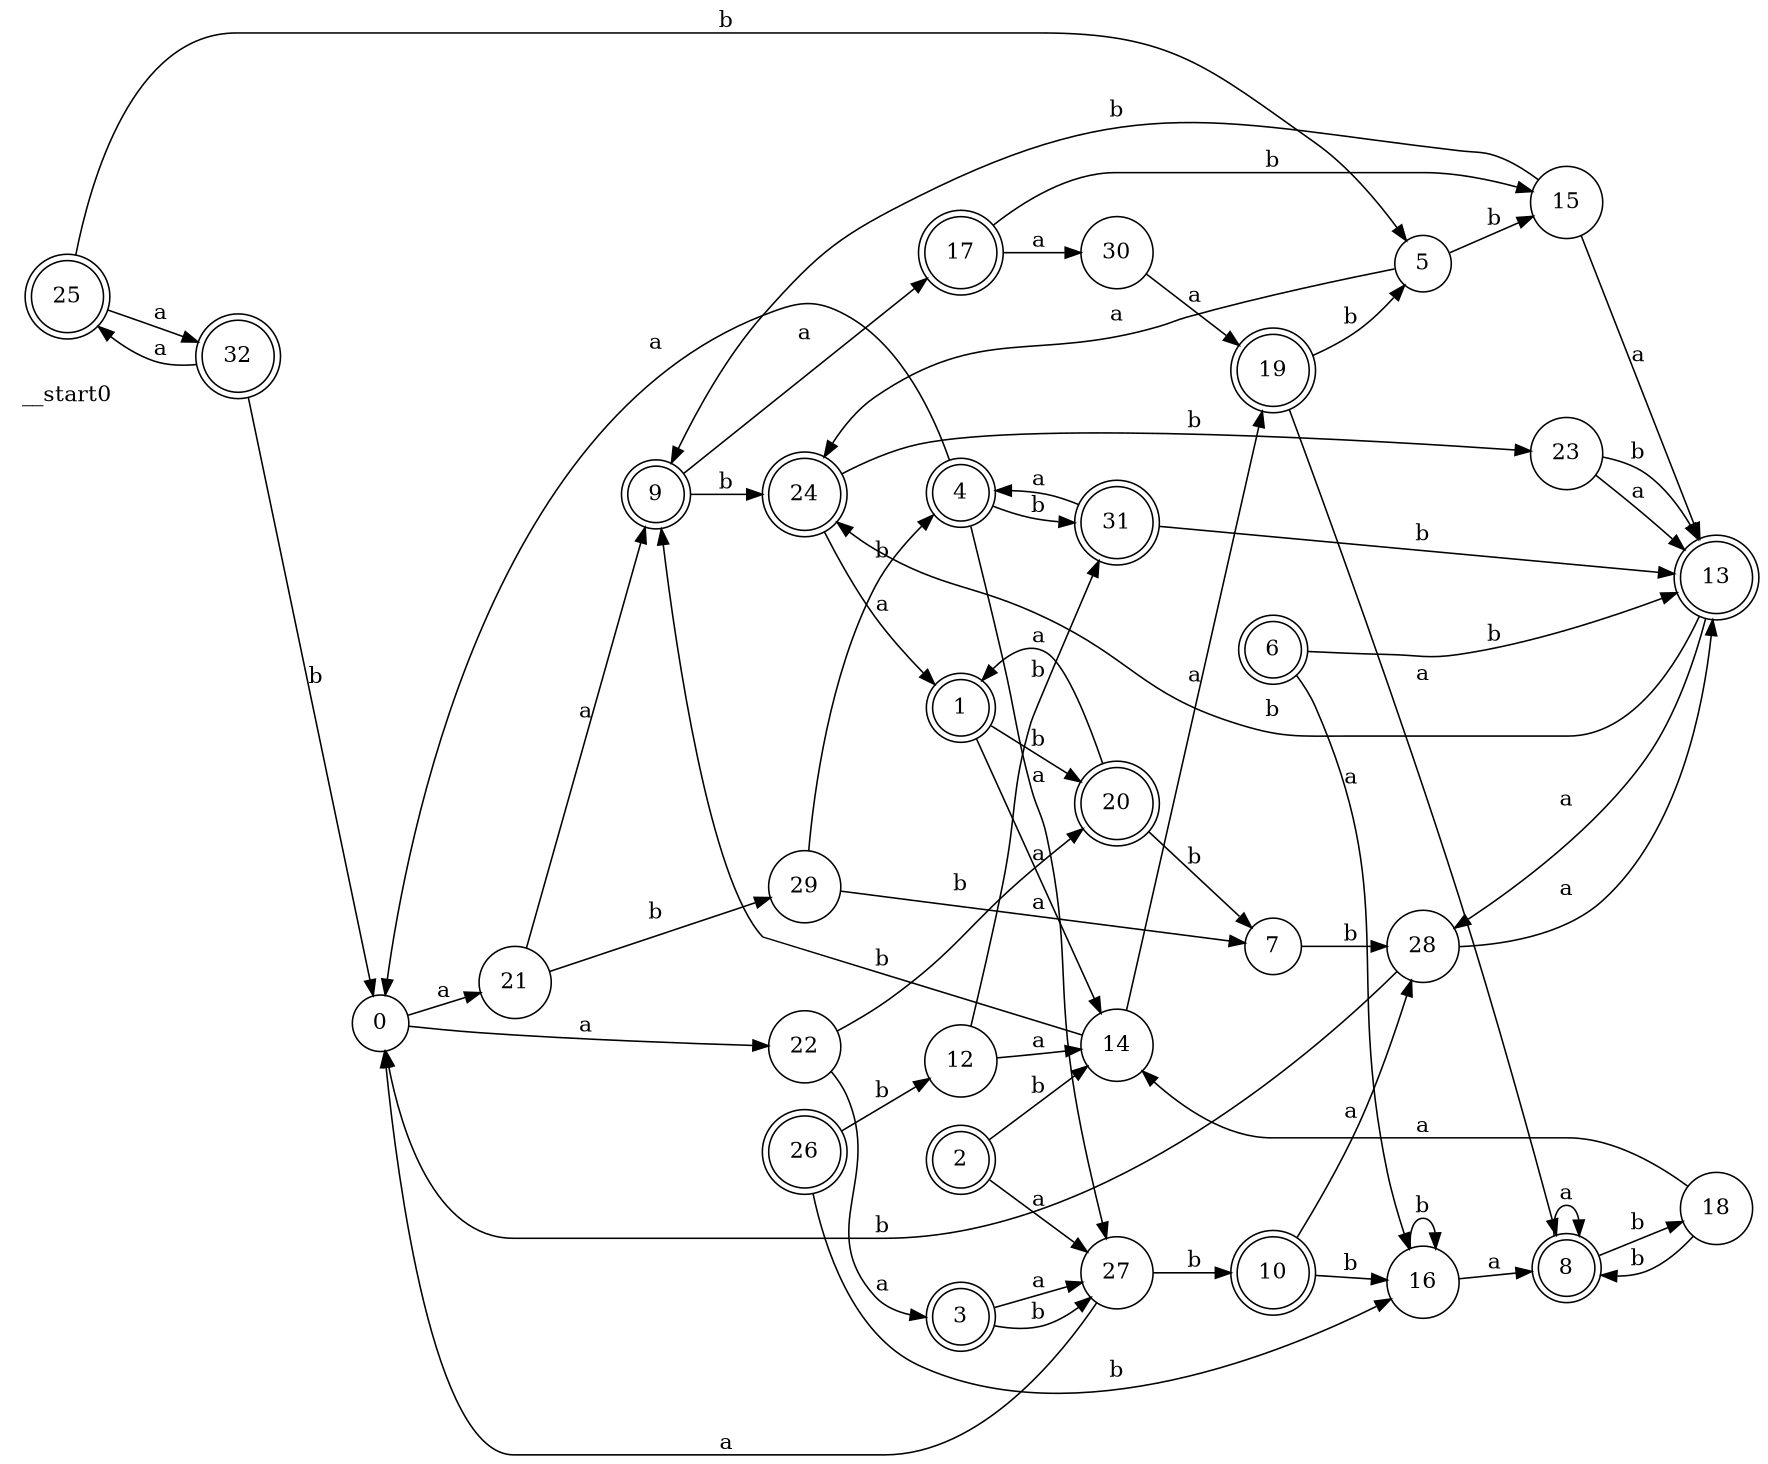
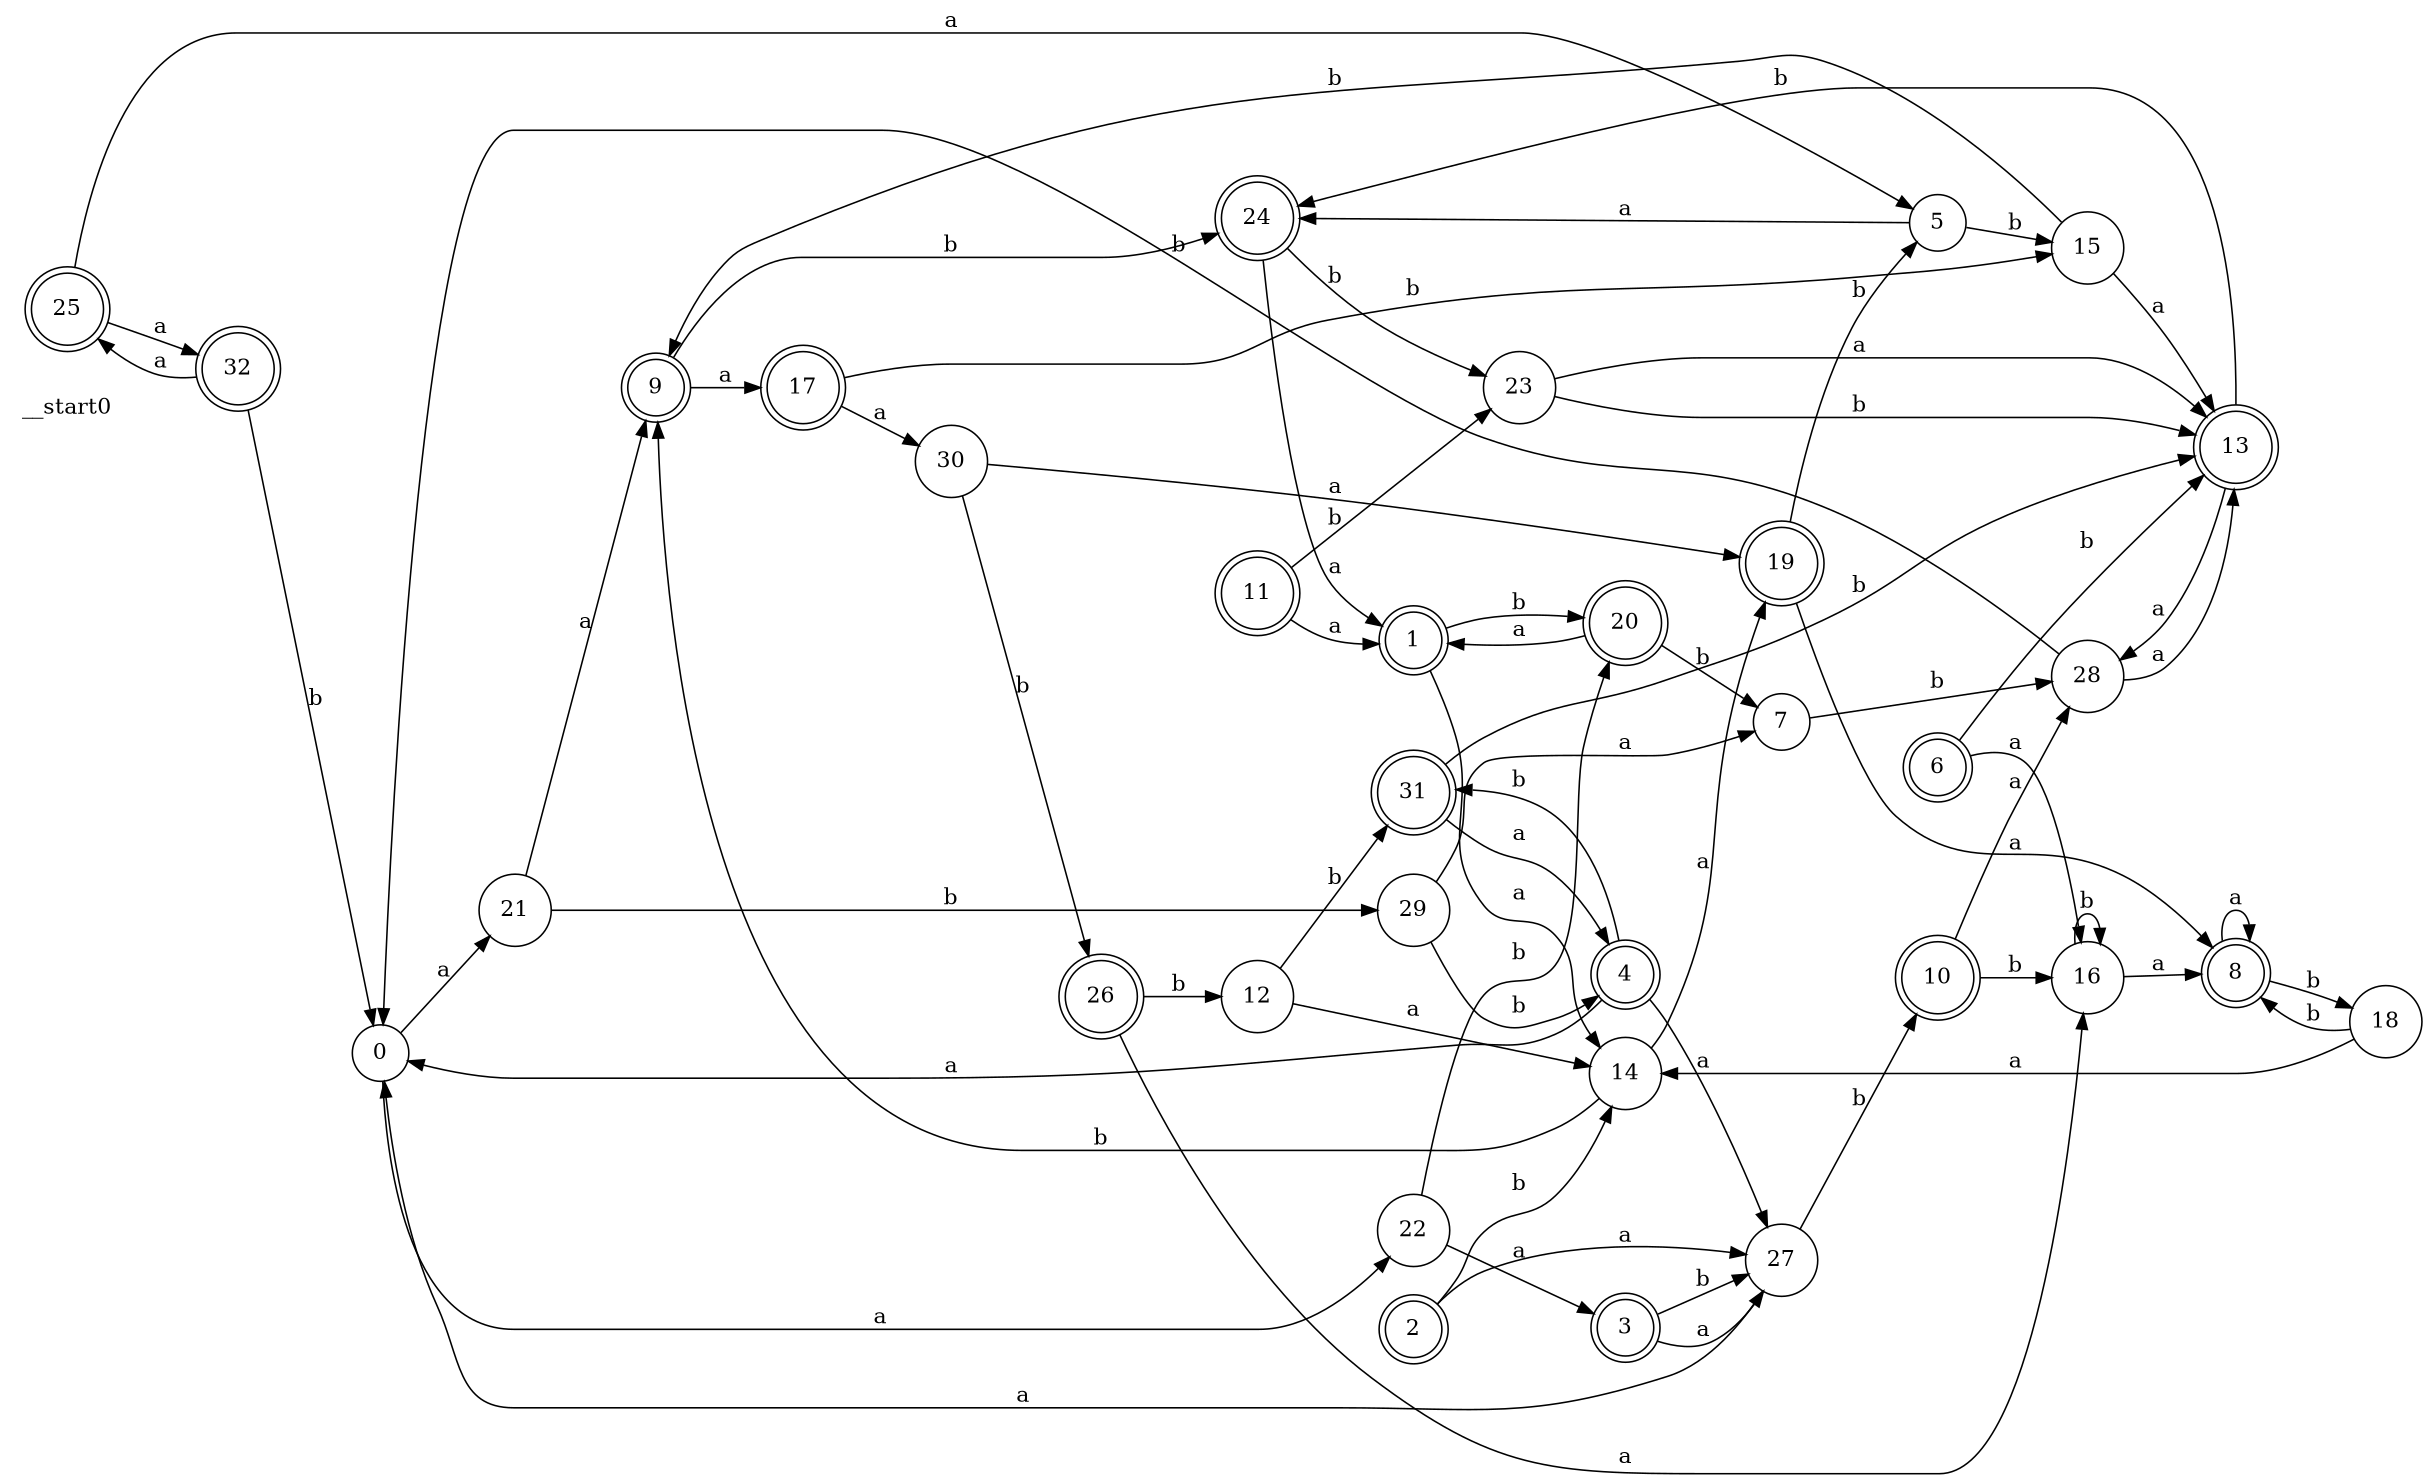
edge "25" -> "5": label "b" -> "a"
node "11": added
edge "30" -> "26": added, label "b"
edge "26" -> "16": label "b" -> "a"
